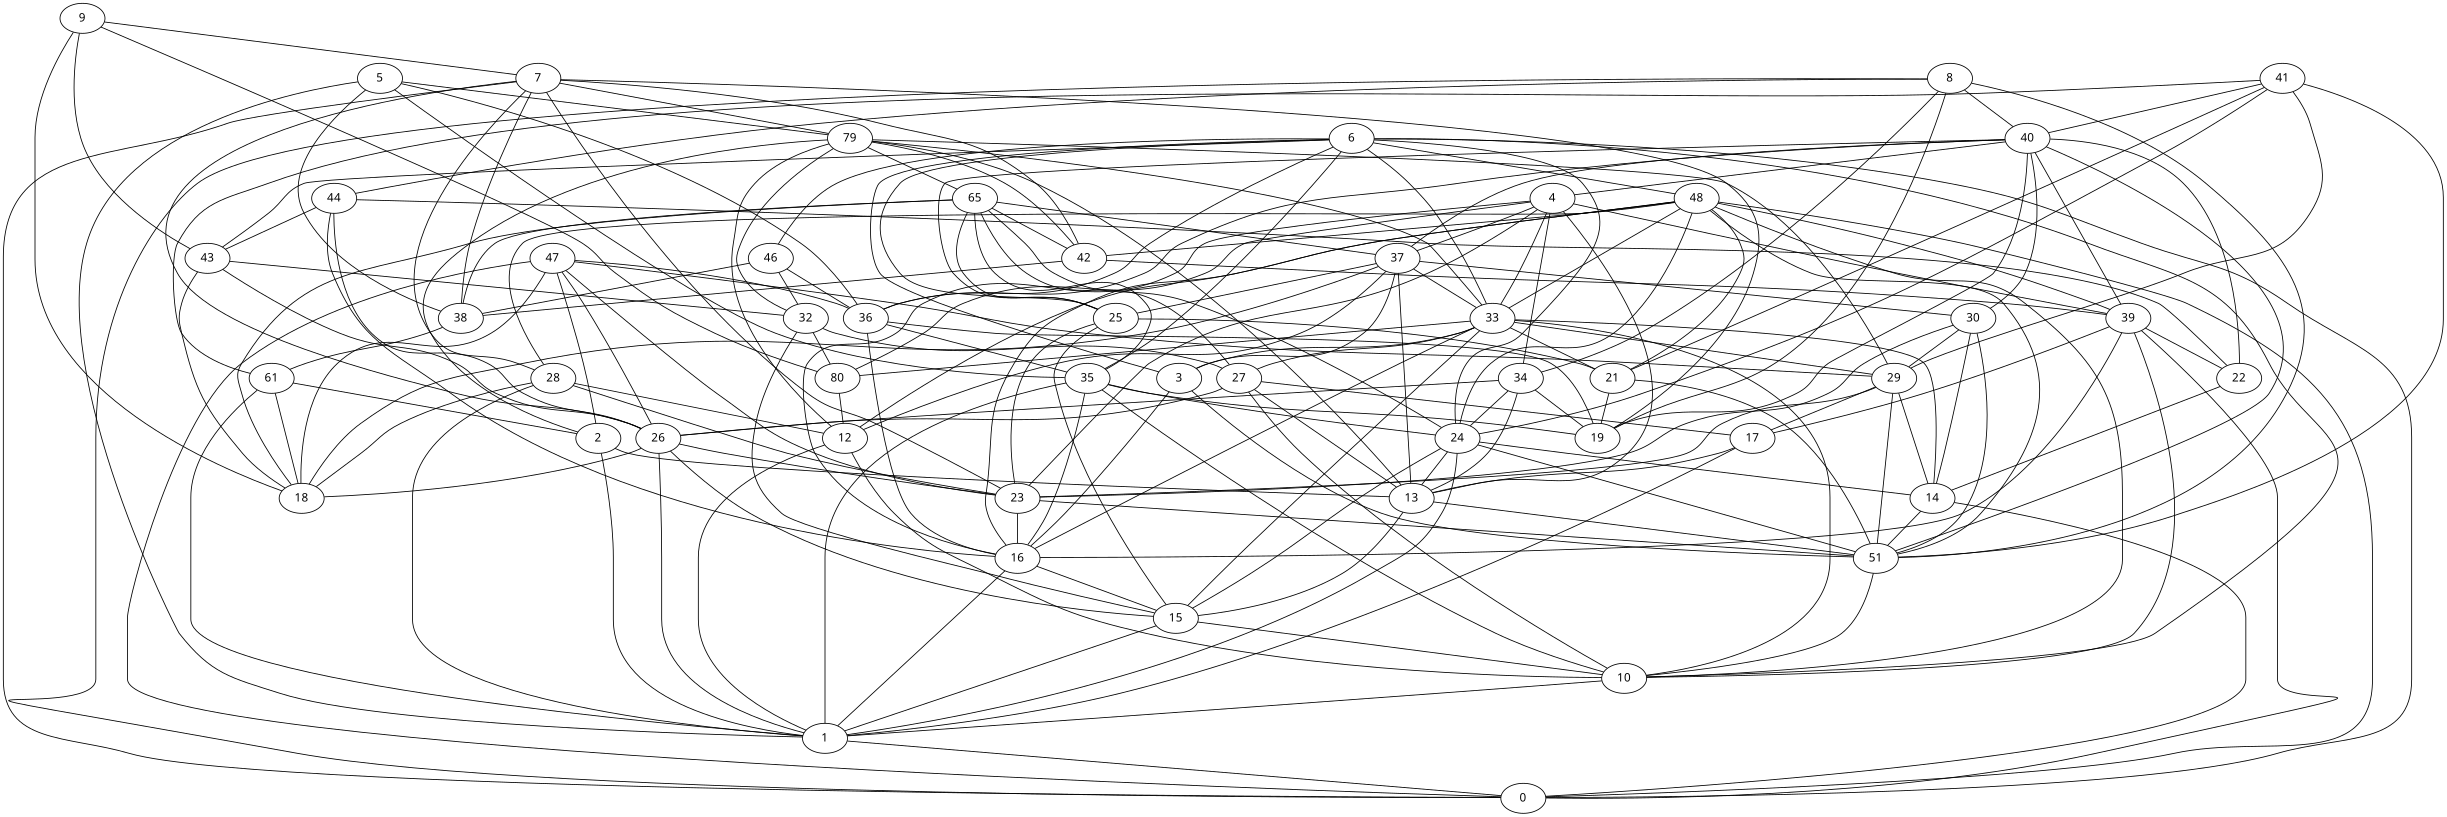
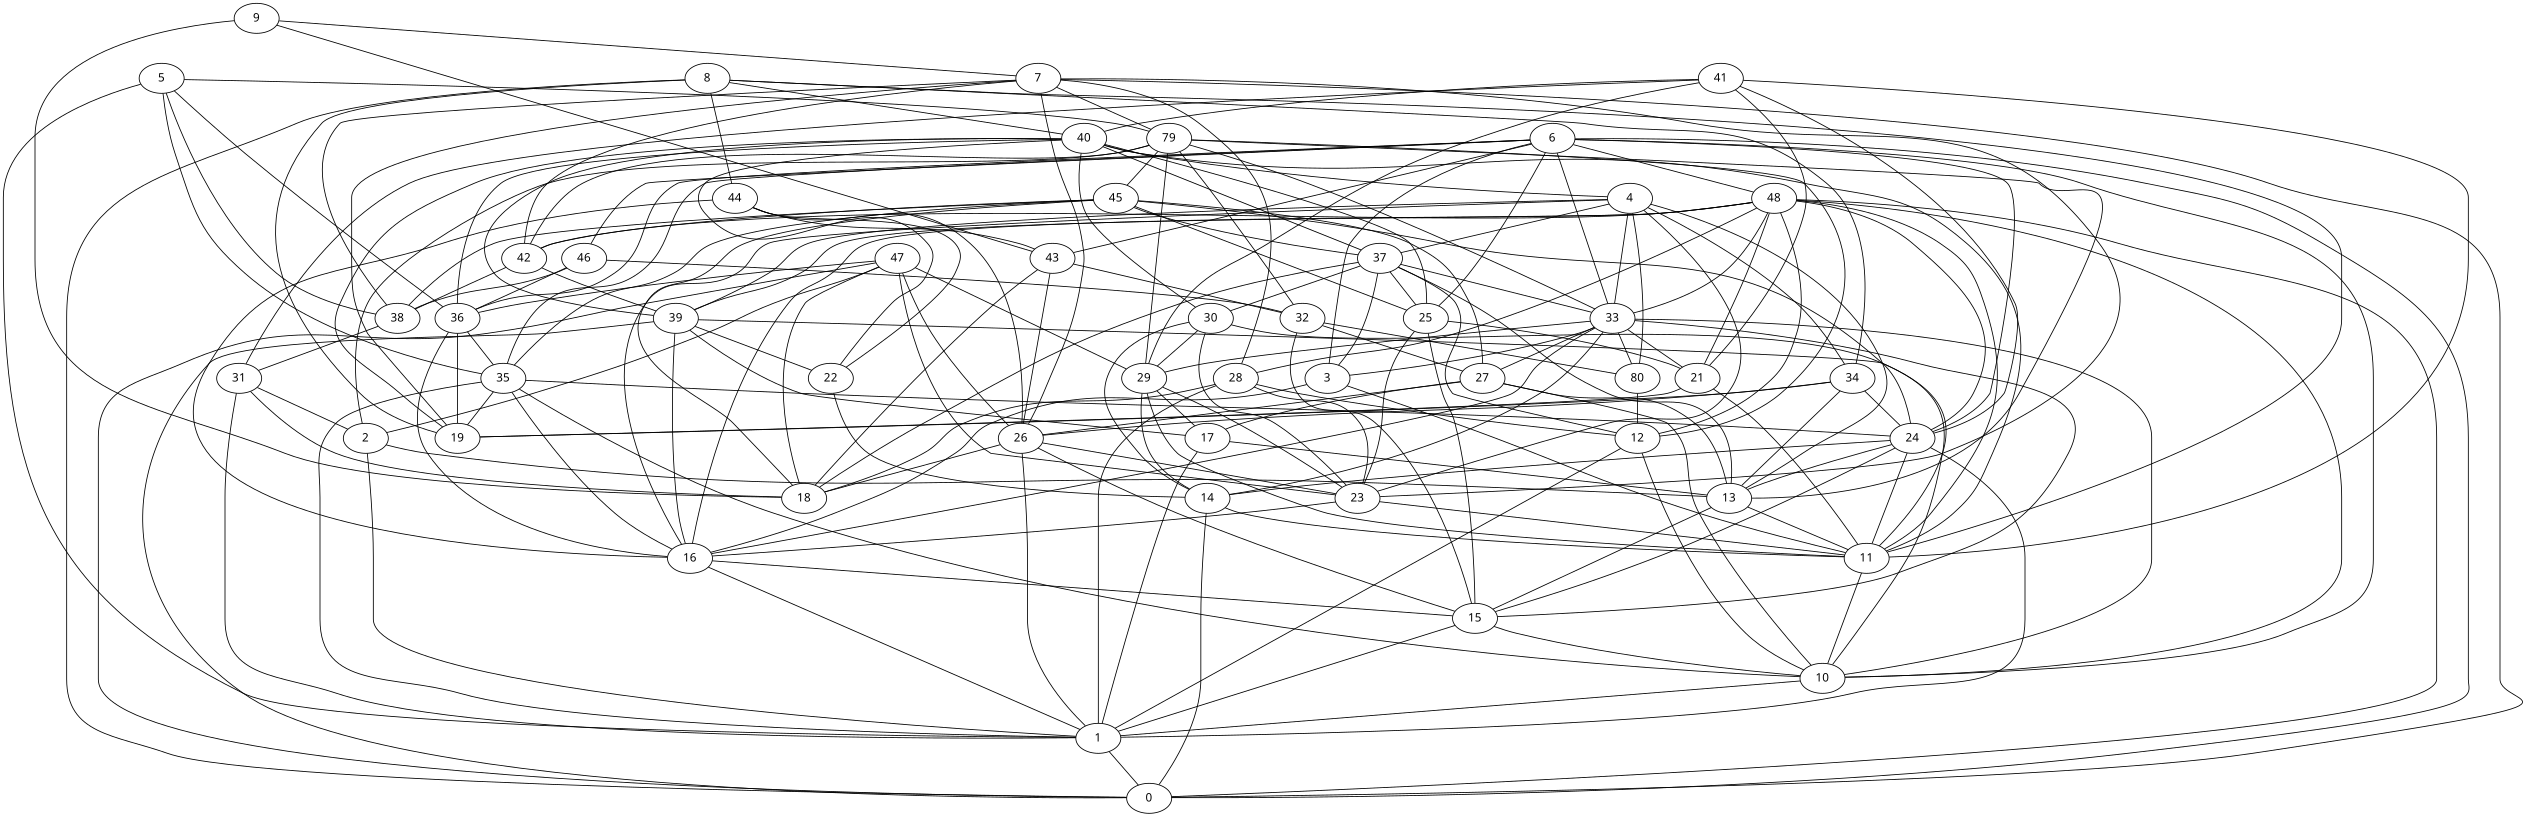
edge "9" -- "80": removed
node "65": label "65" -> "45"
node "61": label "61" -> "31"
node "51": label "51" -> "11"
